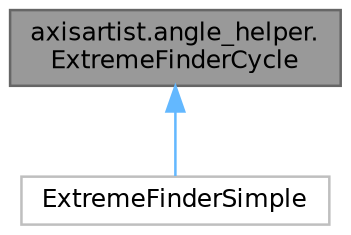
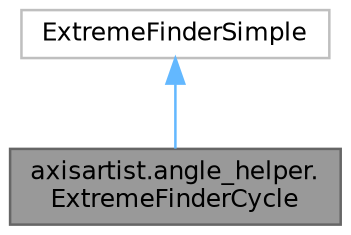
edge "ExtremeFinderSimple" -> "axisartist.angle_helper. ExtremeFinderCycle": reversed
